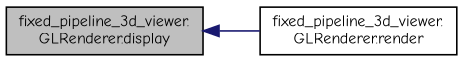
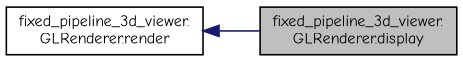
edge "fixed_pipeline_3d_viewer. GLRenderer.render" -> "fixed_pipeline_3d_viewer. GLRenderer.display": reversed
